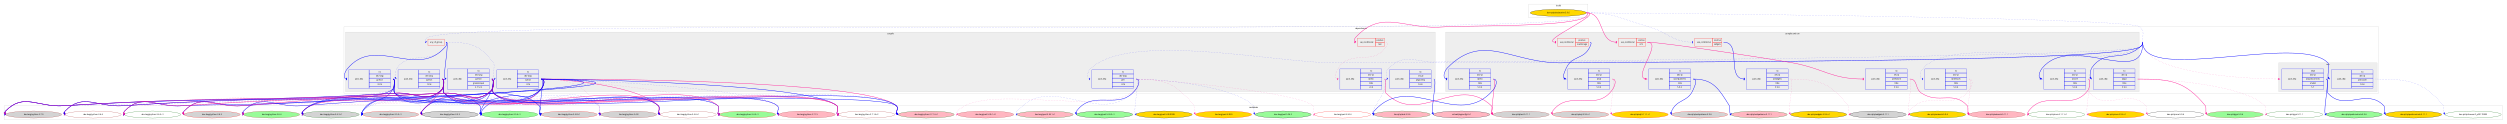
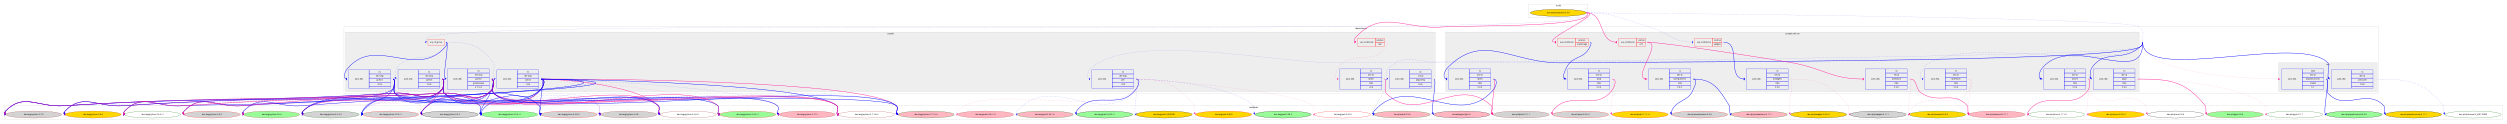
node "dev-lang/python-3.6.6": fillcolor white -> gold
